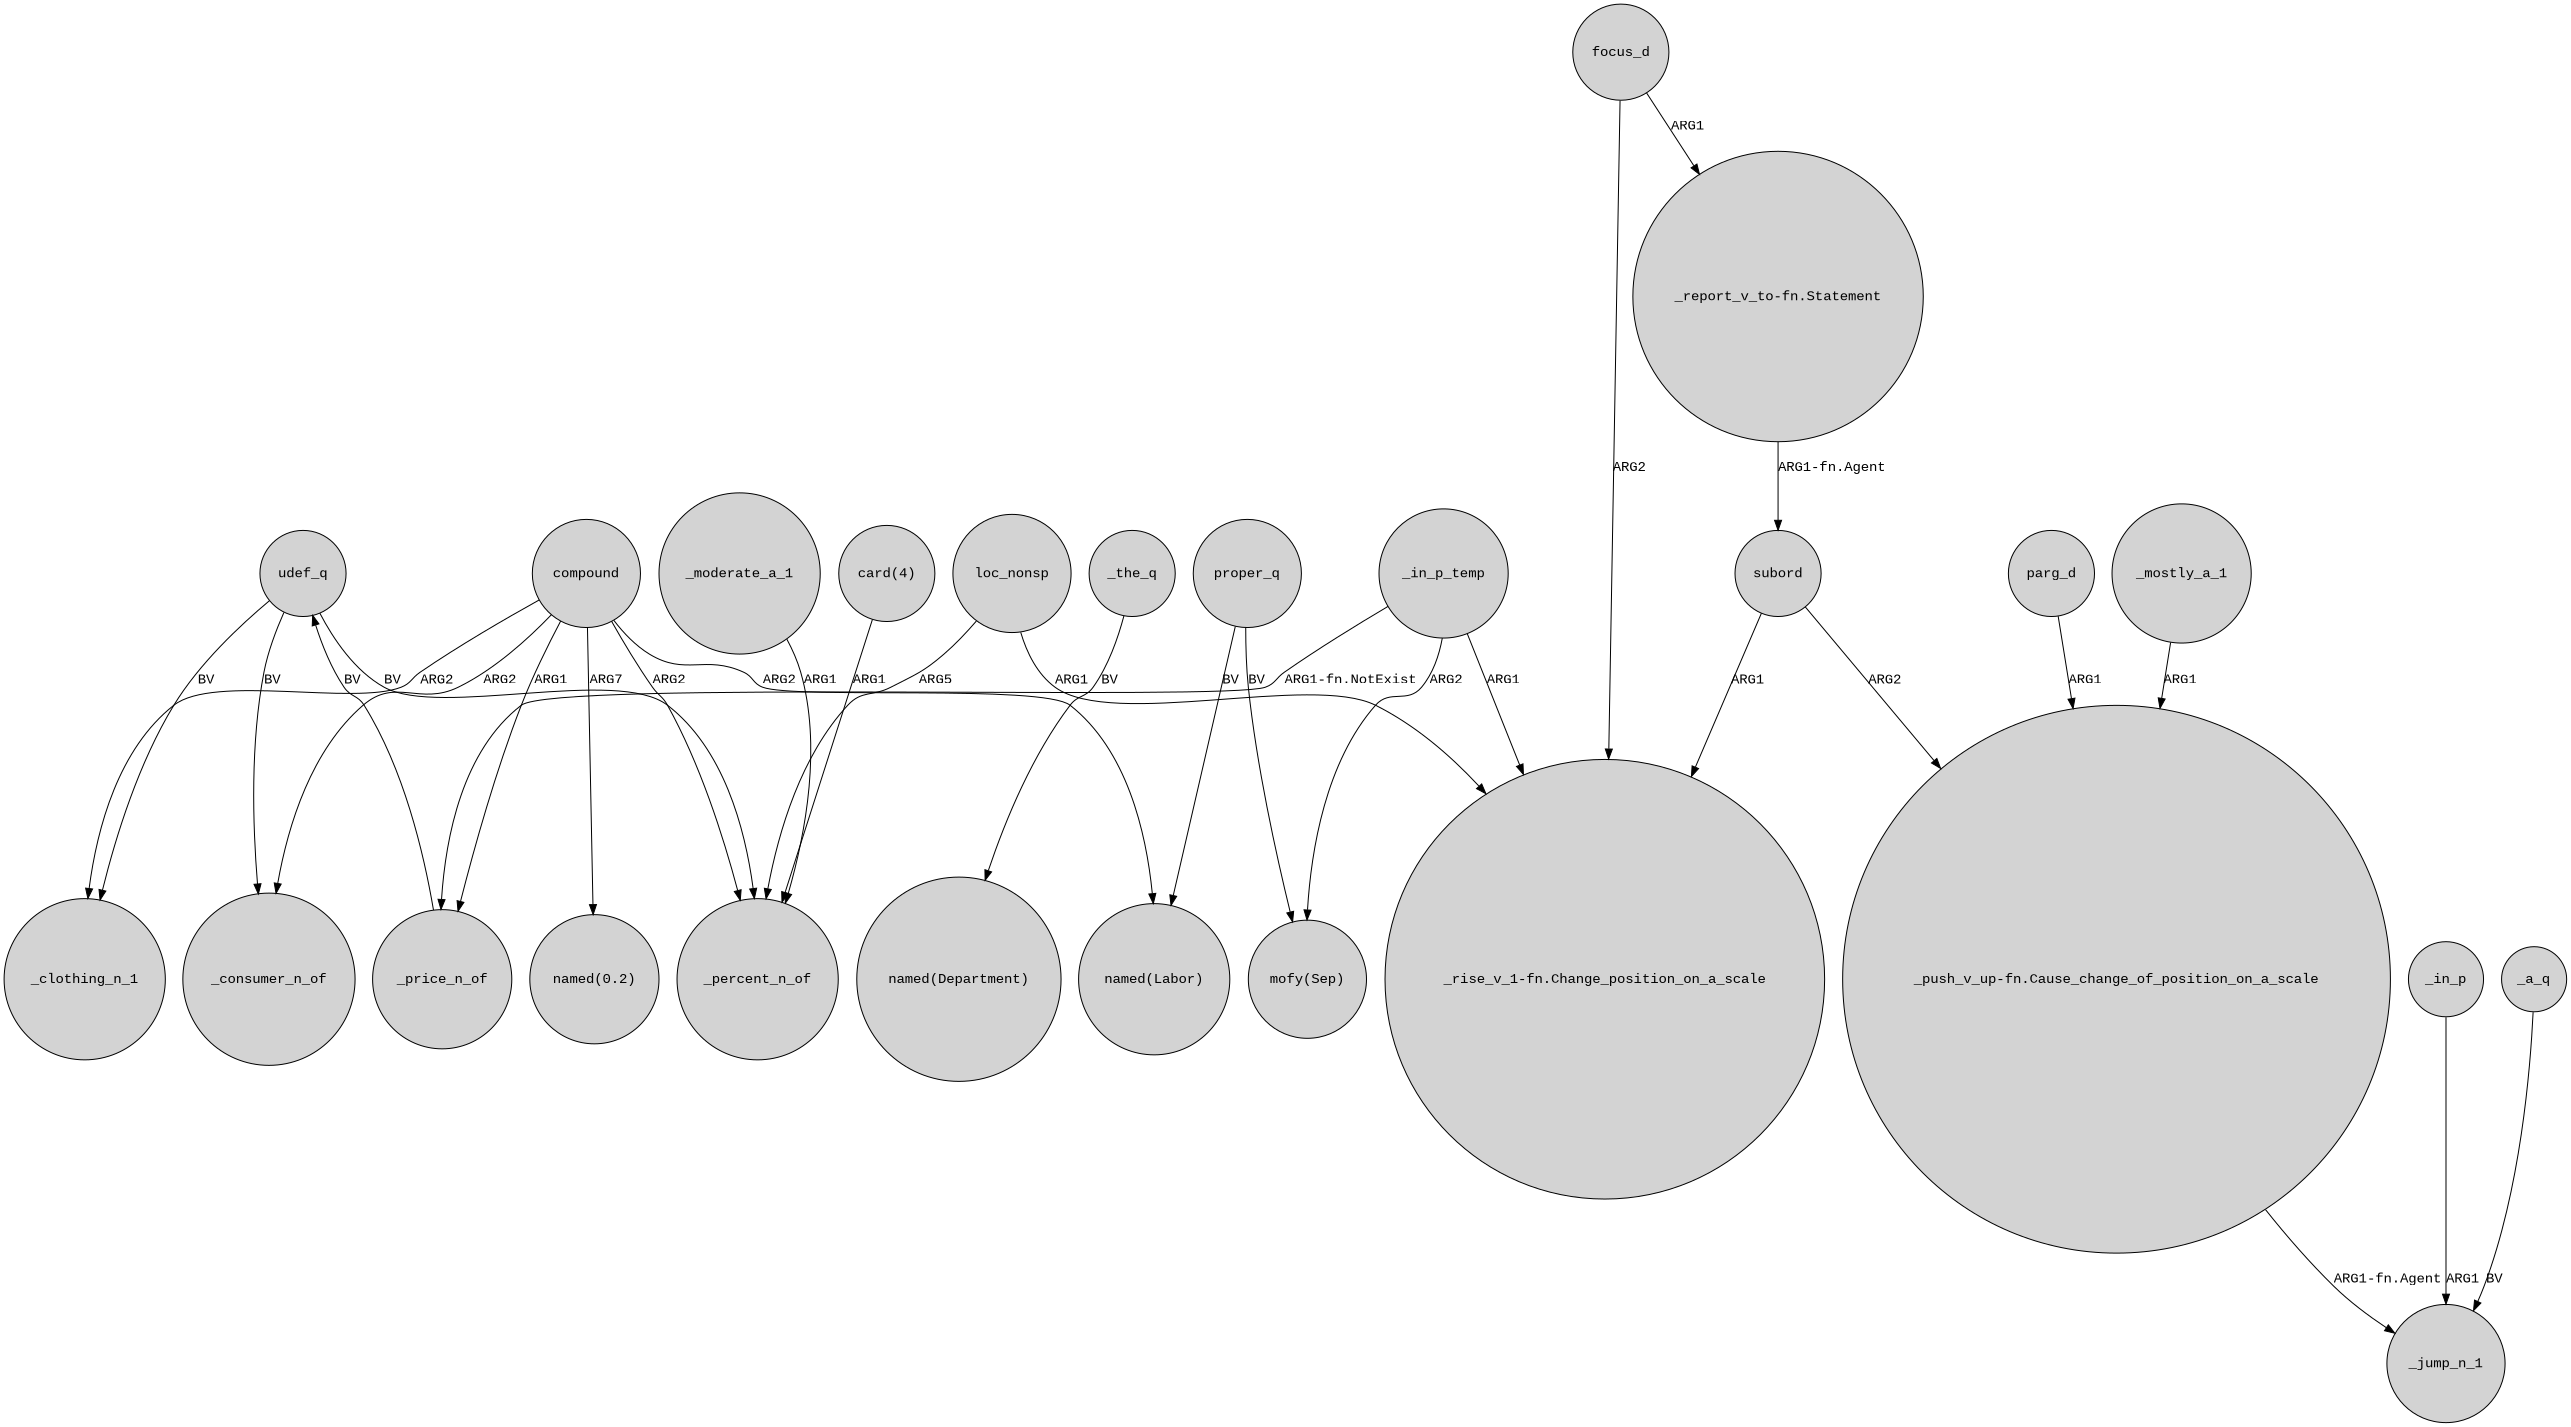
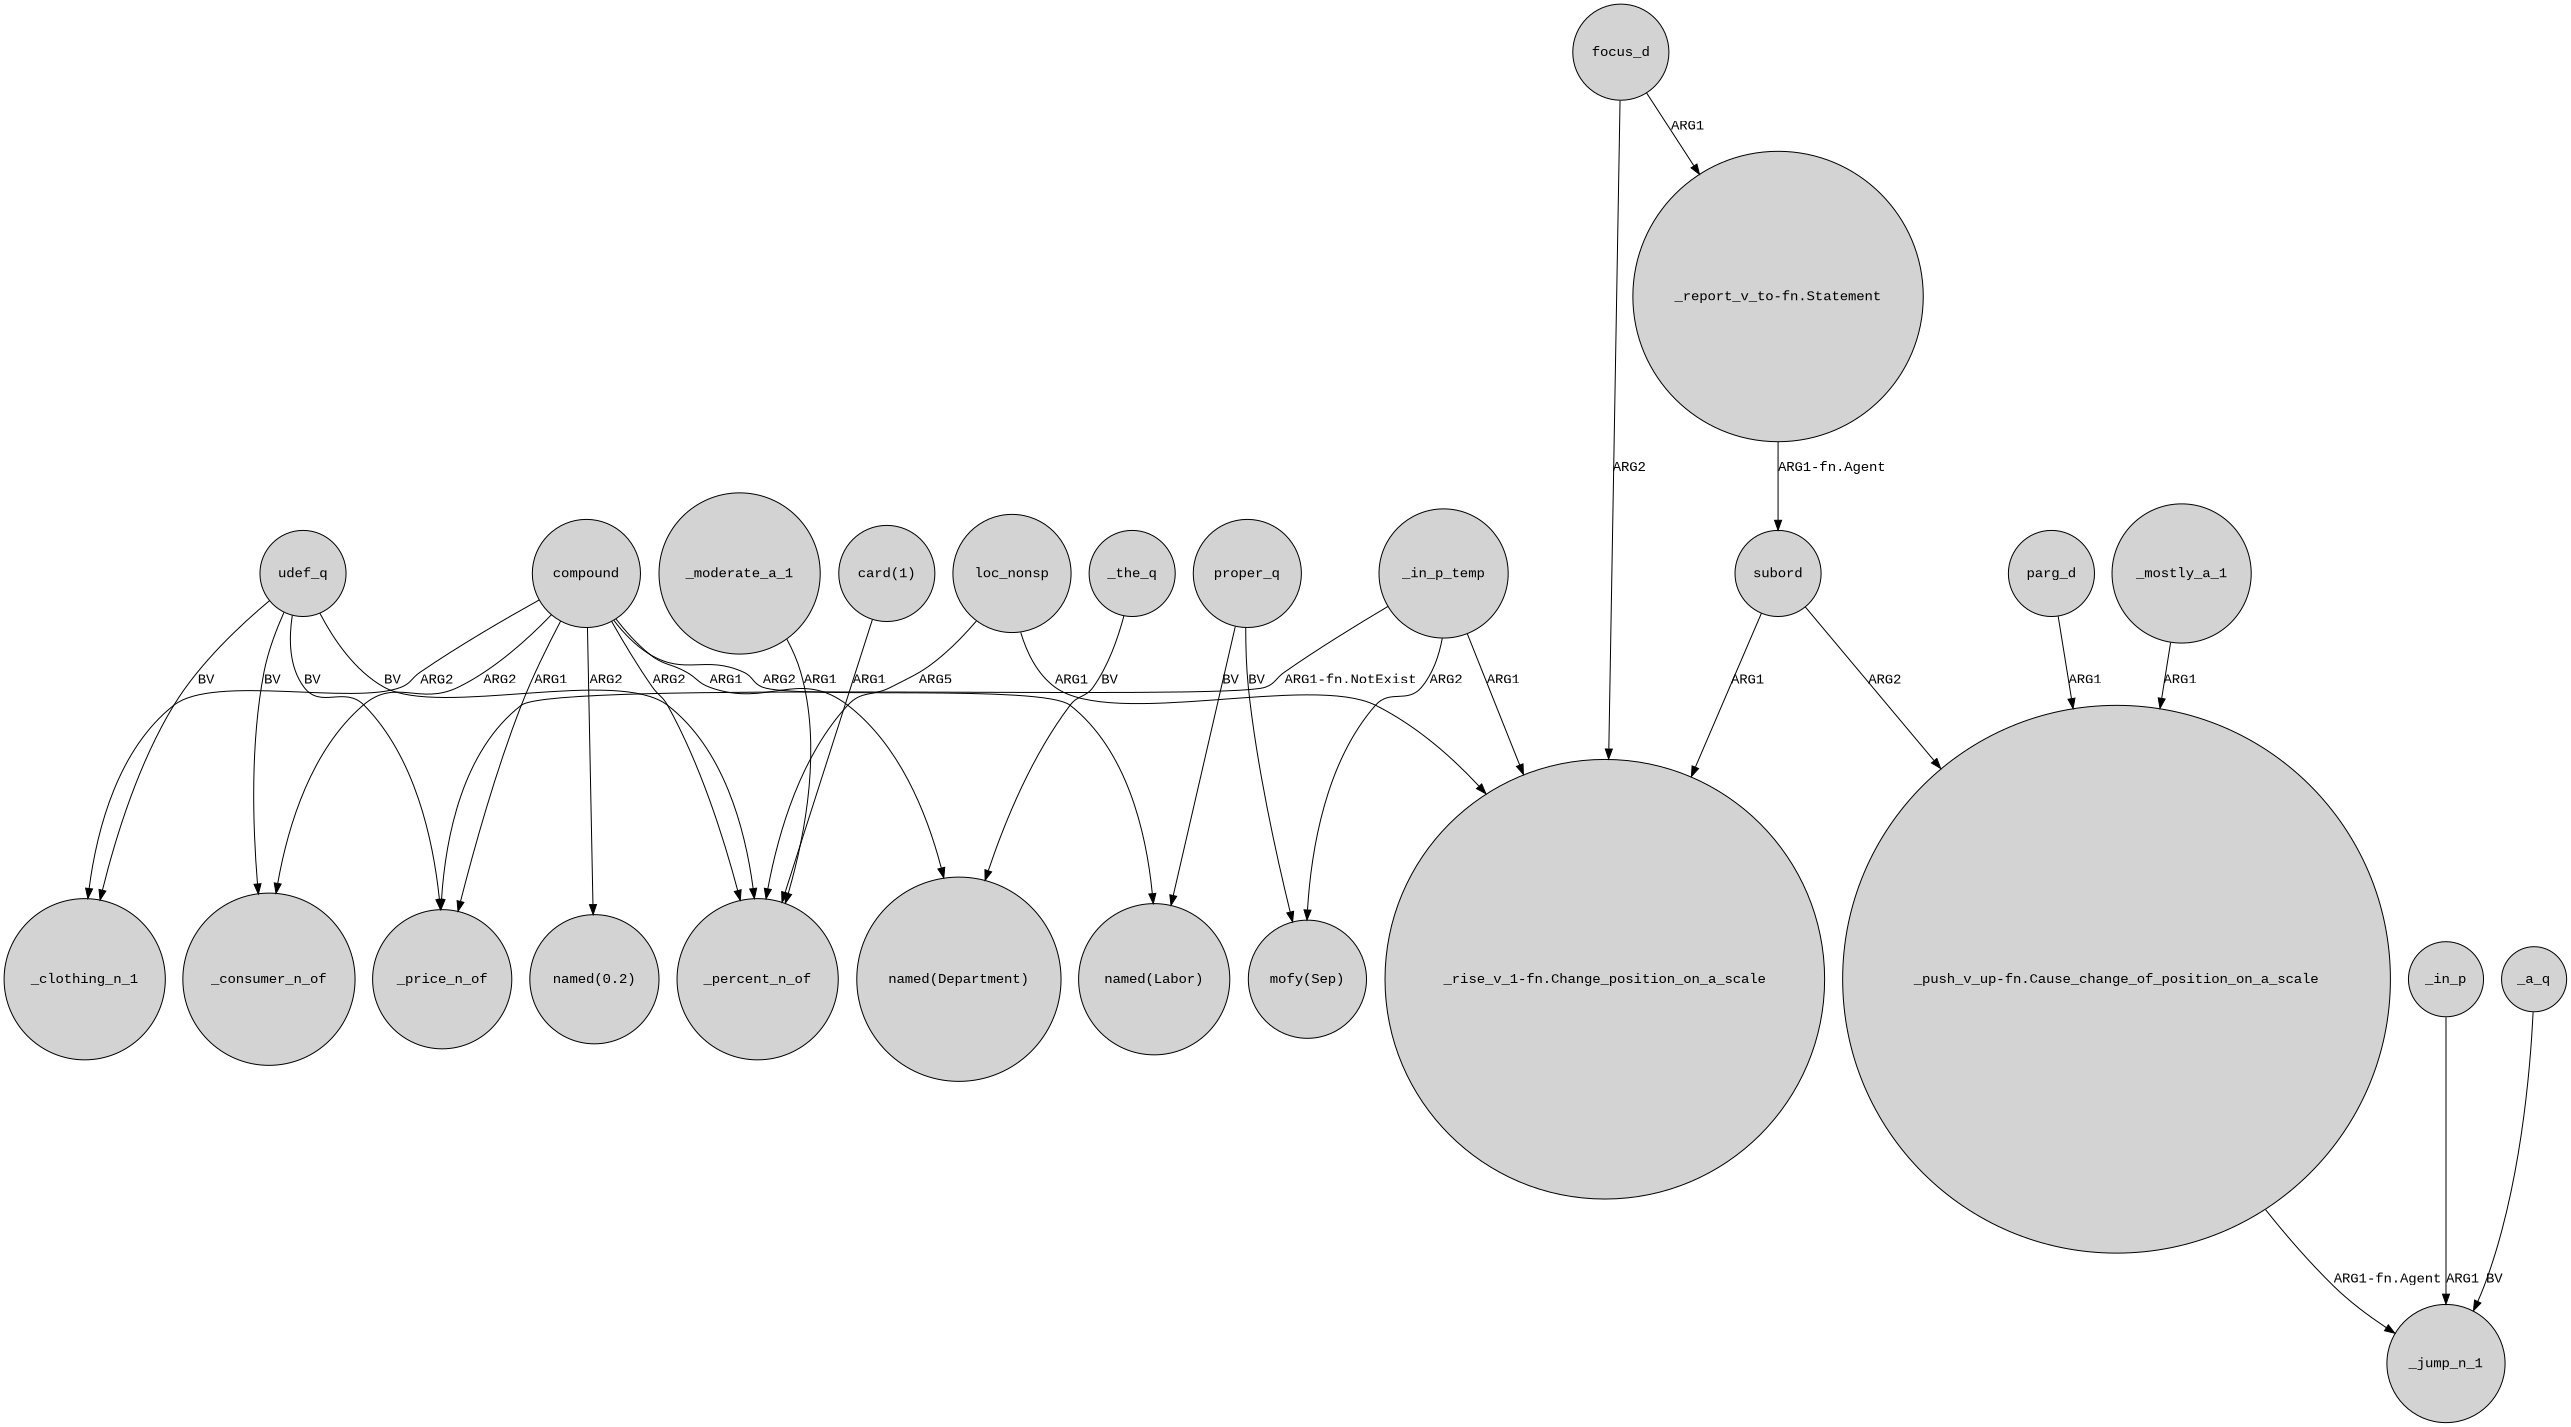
node "card(4)": label "card(4)" -> "card(1)"
edge "compound" -> "named(0.2)": label "ARG7" -> "ARG2"
edge "compound" -> "named(Department)": added, label "ARG1"
edge "_price_n_of" -> "udef_q": reversed
